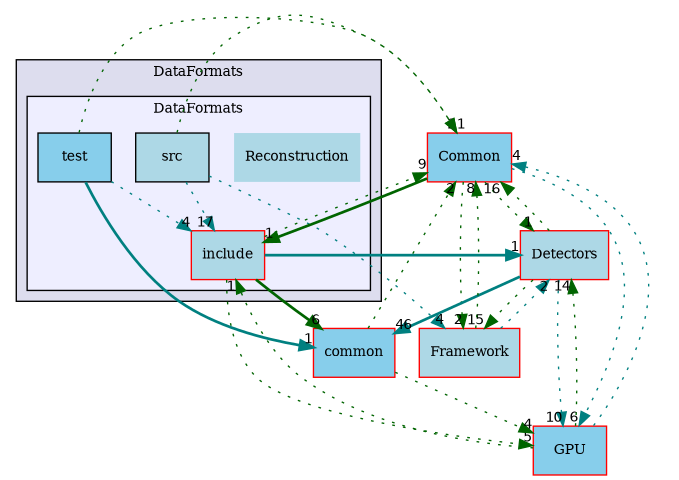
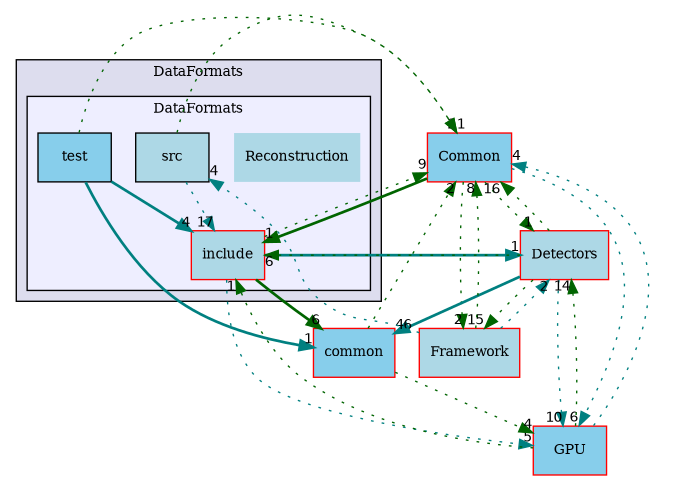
edge "test" -> "include": style dotted -> bold
edge "src" -> "Framework": reversed
edge "Detectors" -> "include": added
edge "include" -> "GPU": color darkgreen -> teal
